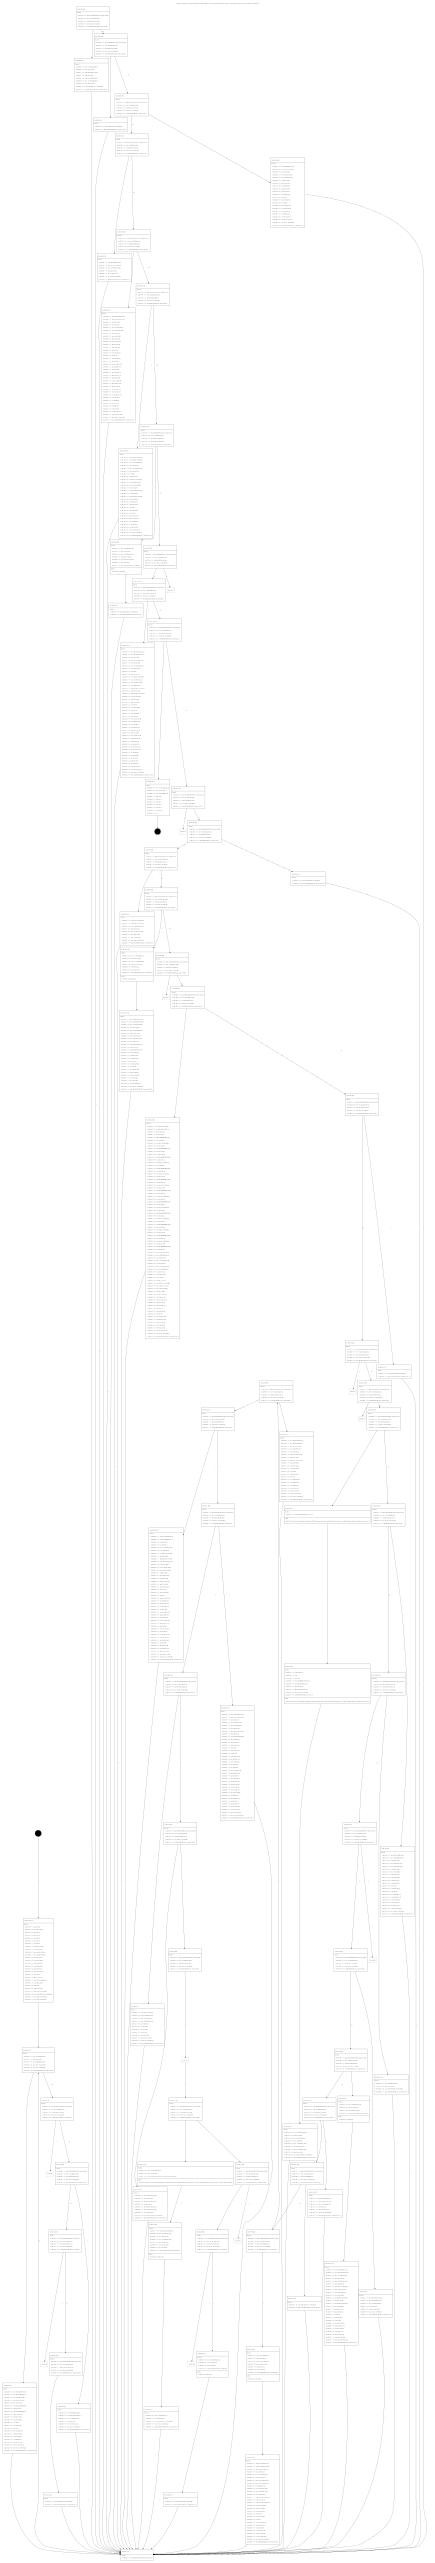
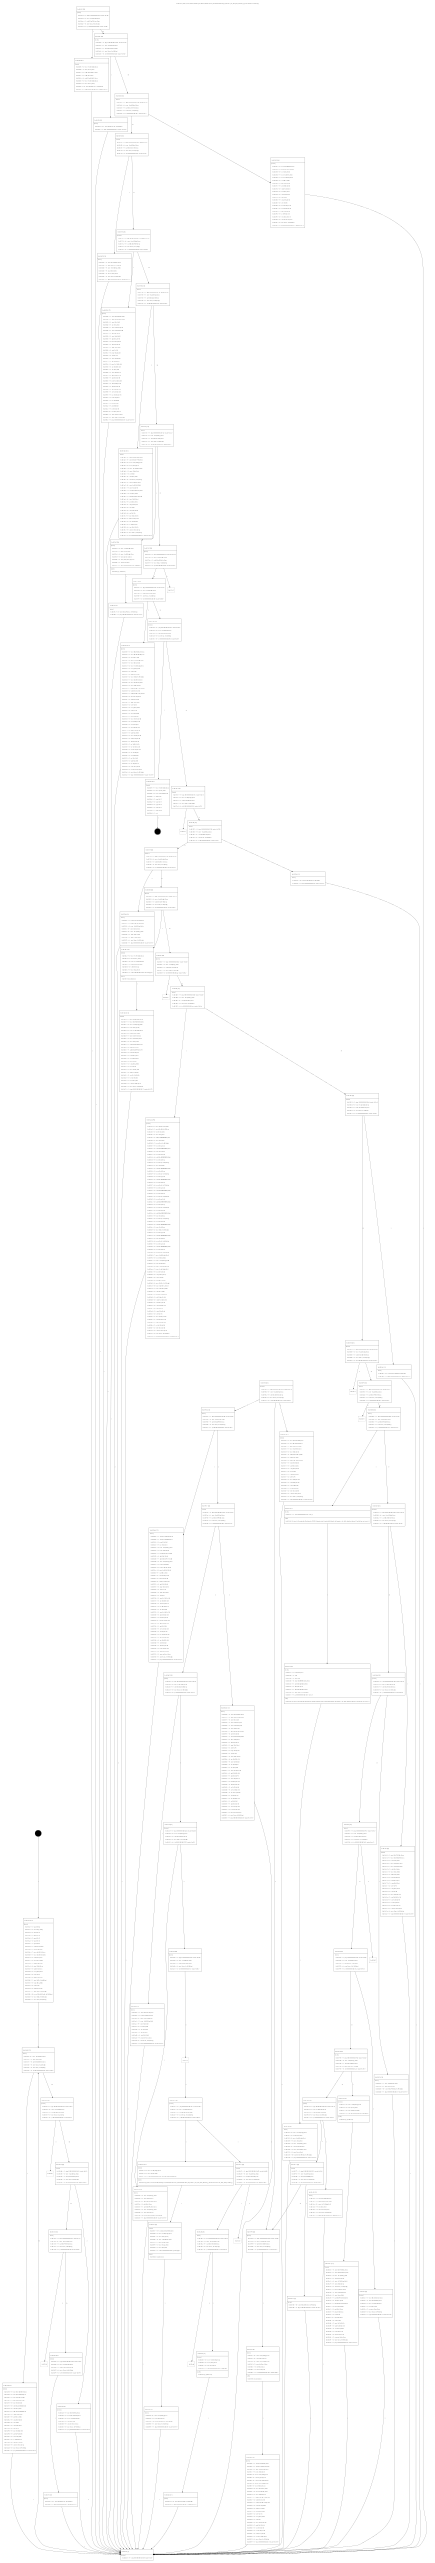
edge "0x401993 [28]" -> "0x4019af [28]": reversed
